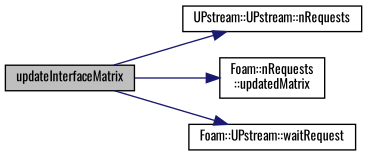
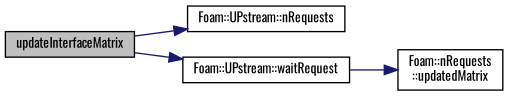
node "UPstream::UPstream::nRequests": label "UPstream::UPstream::nRequests" -> "Foam::UPstream::nRequests"
edge "updateInterfaceMatrix" -> "Foam::nRequests ::updatedMatrix": now "Foam::UPstream::waitRequest" -> "Foam::nRequests ::updatedMatrix"
